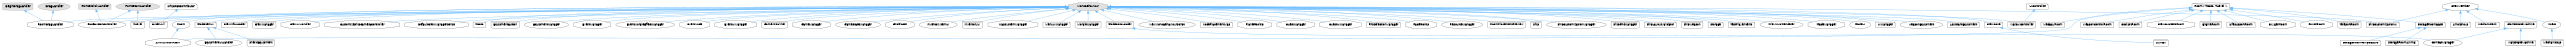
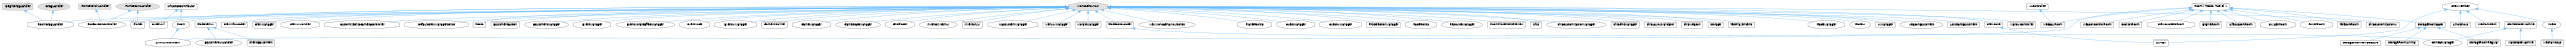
edge "TradeItemUI" -> "MonoBehaviour": removed
edge "Room" -> "IShipStatContributor": added
edge "WarpUIController" -> "IUIController": now "MedBayRoom" -> "IUIController"
edge "ShipCustomizationUI" -> "CrewMember": now "Human" -> "CrewMember"
node "TLevel": label "TLevel" -> "Planet"
node "NodePlacementMap": removed
node "TileVisualRenderer": removed
node "StorageRoomRegular": added
